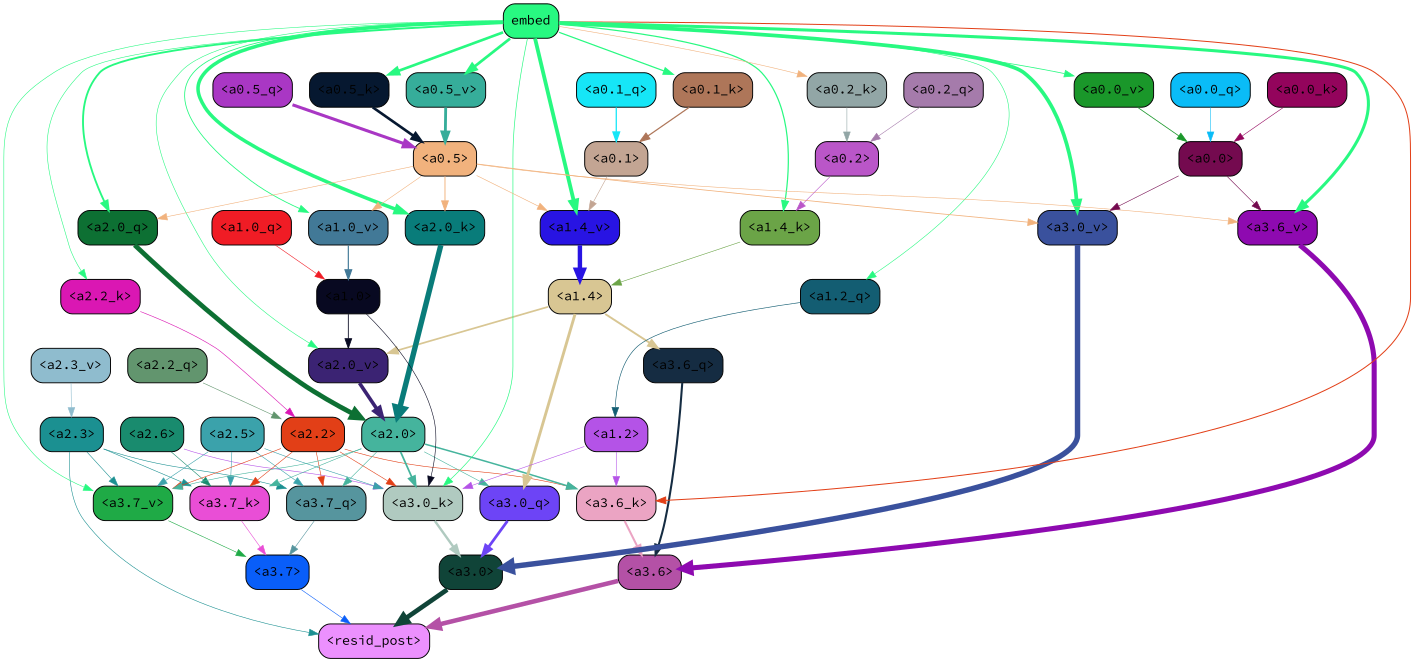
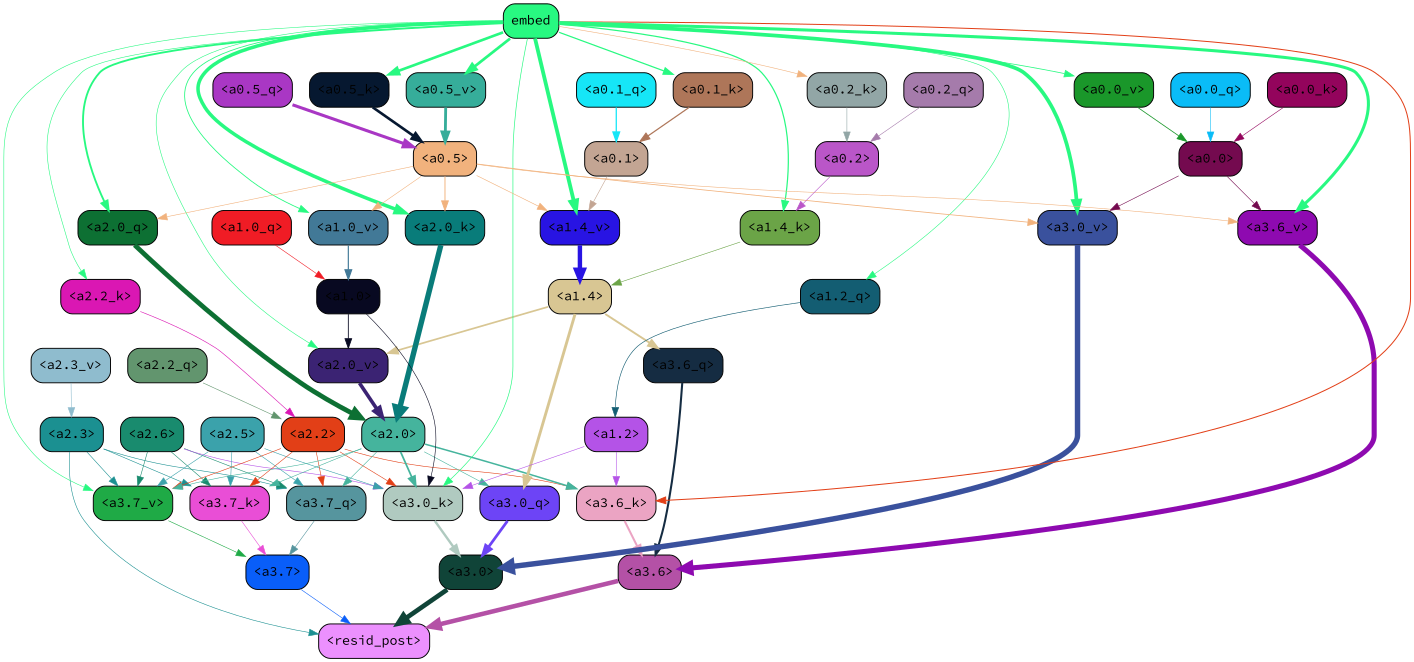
edge "<a2.6>" -> "<a3.7_v>": added
edge "<a2.6>" -> "<a3.7_q>": added
